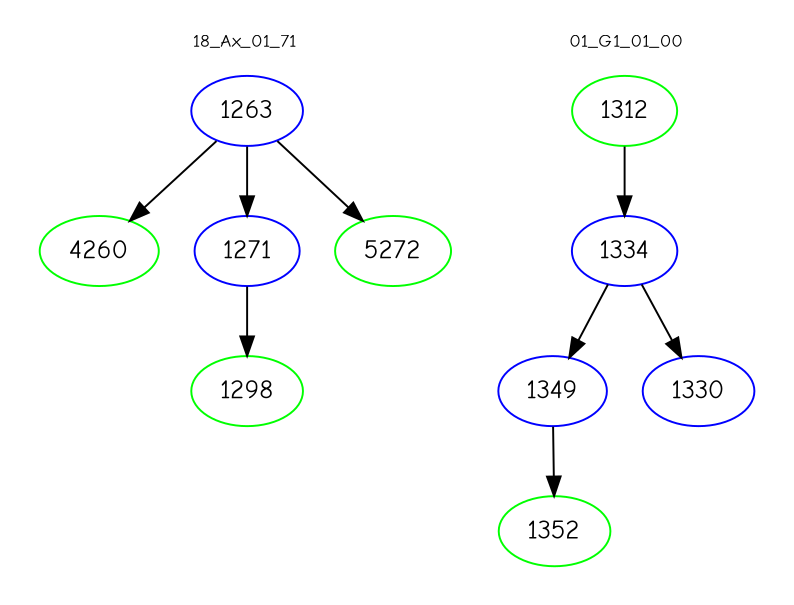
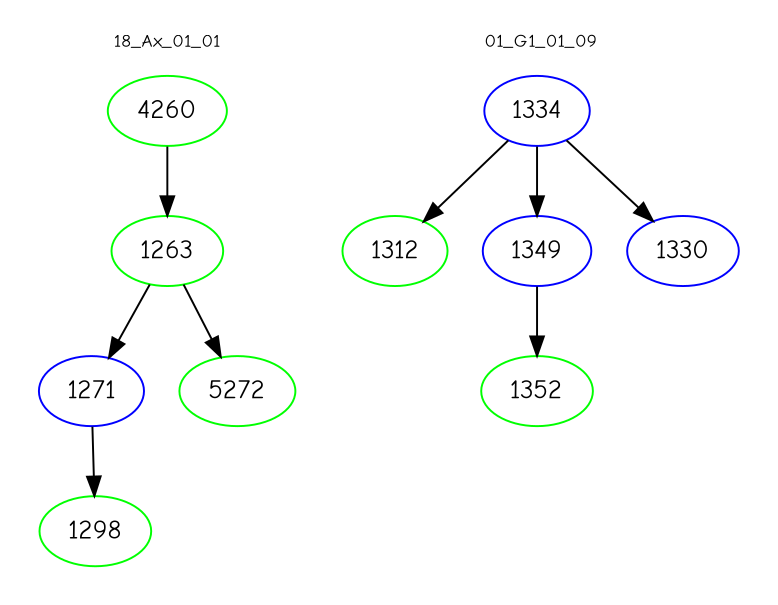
cluster "18_Ax_01_71": label "18_Ax_01_71" -> "18_Ax_01_01"
cluster "01_G1_01_00": label "01_G1_01_00" -> "01_G1_01_09"
node "1263": color blue -> green
edge "1312" -> "1334": reversed
edge "1263" -> "4260": reversed
